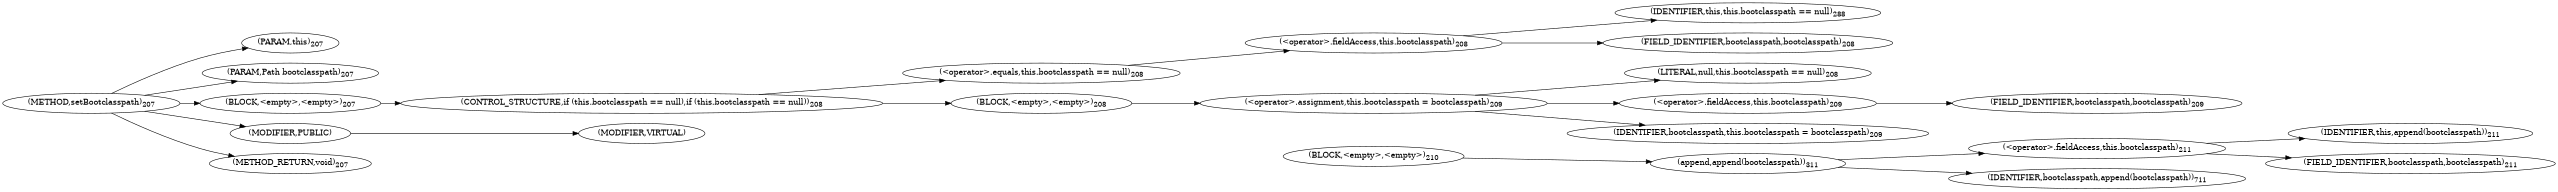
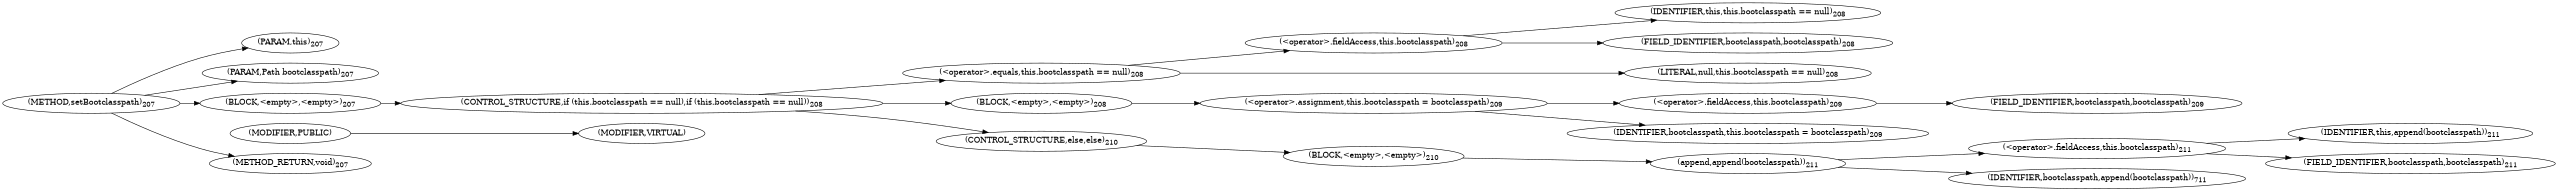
node "(IDENTIFIER,this,this.bootclasspath == null)": text "288" -> "208"
edge "(<operator>.assignment,this.bootclasspath = bootclasspath)" -> "(LITERAL,null,this.bootclasspath == null)": now "(<operator>.equals,this.bootclasspath == null)" -> "(LITERAL,null,this.bootclasspath == null)"
edge "(METHOD,setBootclasspath)" -> "(MODIFIER,PUBLIC)": removed
node "(CONTROL_STRUCTURE,else,else)": added
node "(append,append(bootclasspath))": text "311" -> "211"
